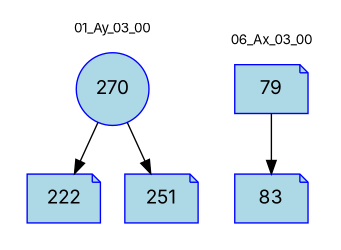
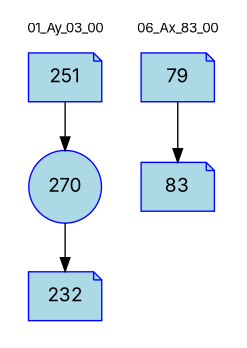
cluster "06_Ax_03_00": label "06_Ax_03_00" -> "06_Ax_83_00"
edge "270" -> "251": reversed
node "222": label "222" -> "232"
